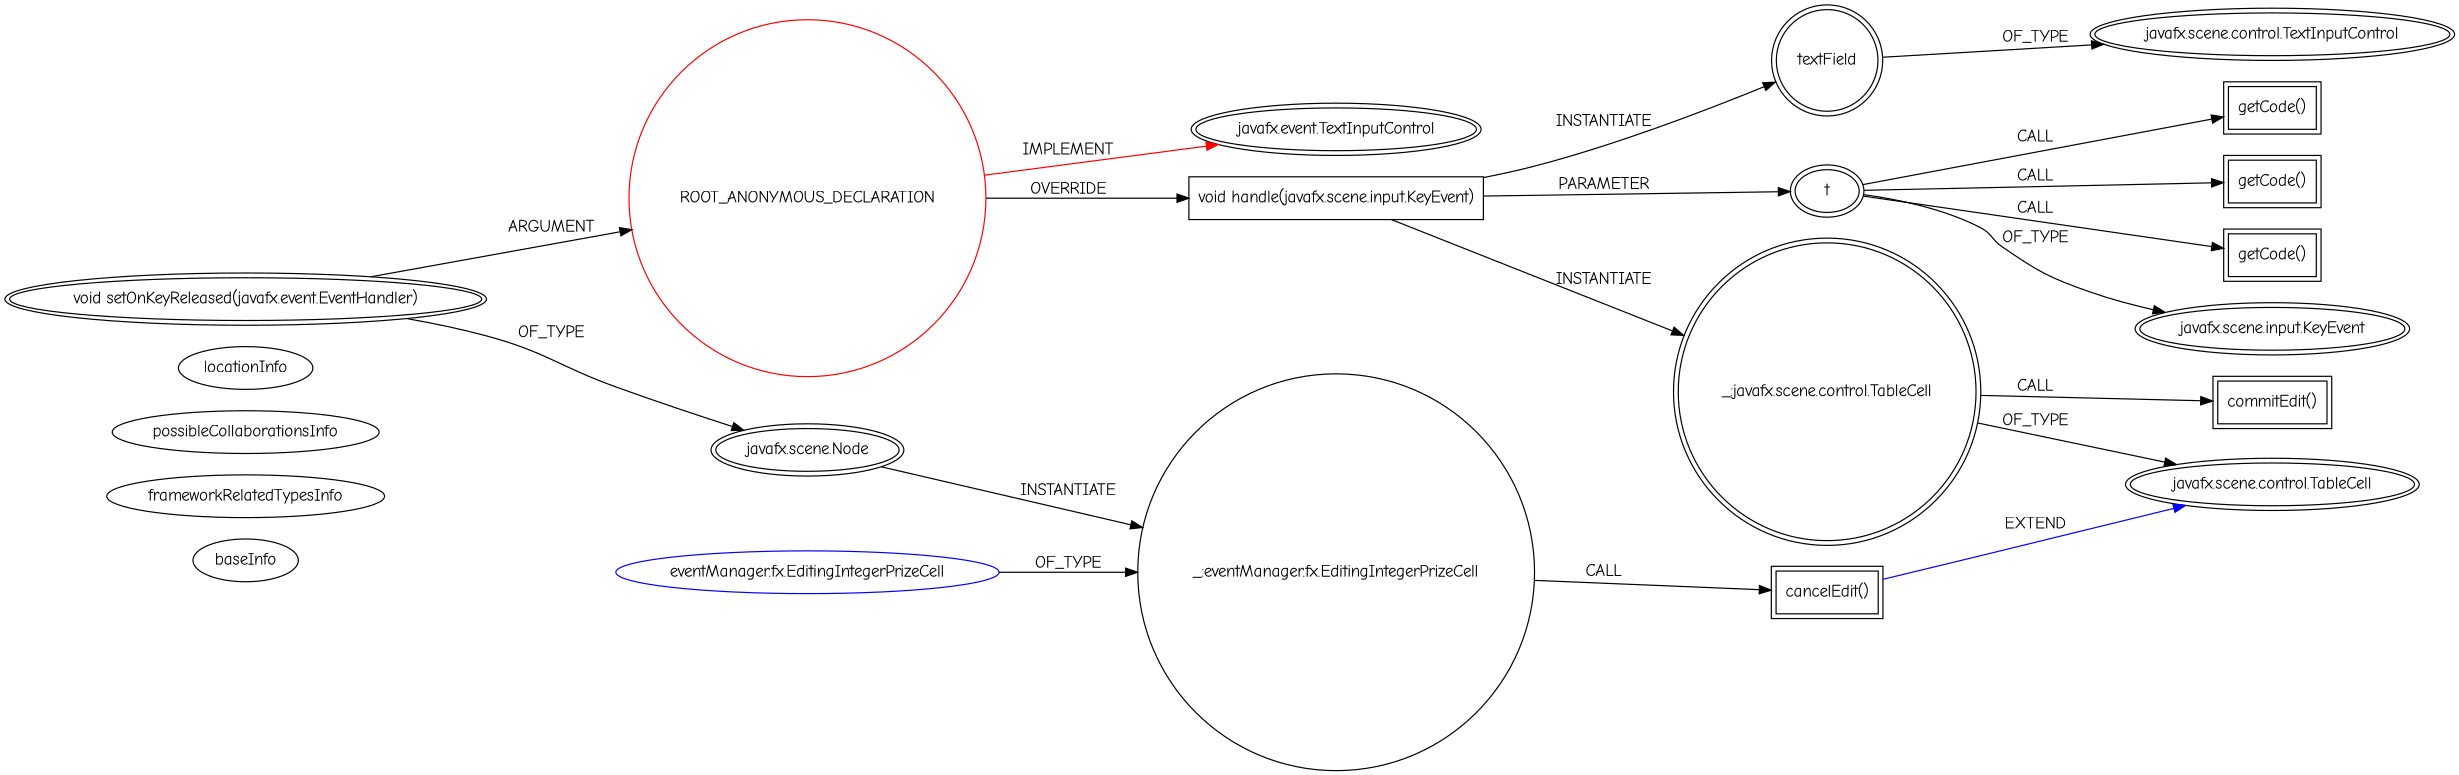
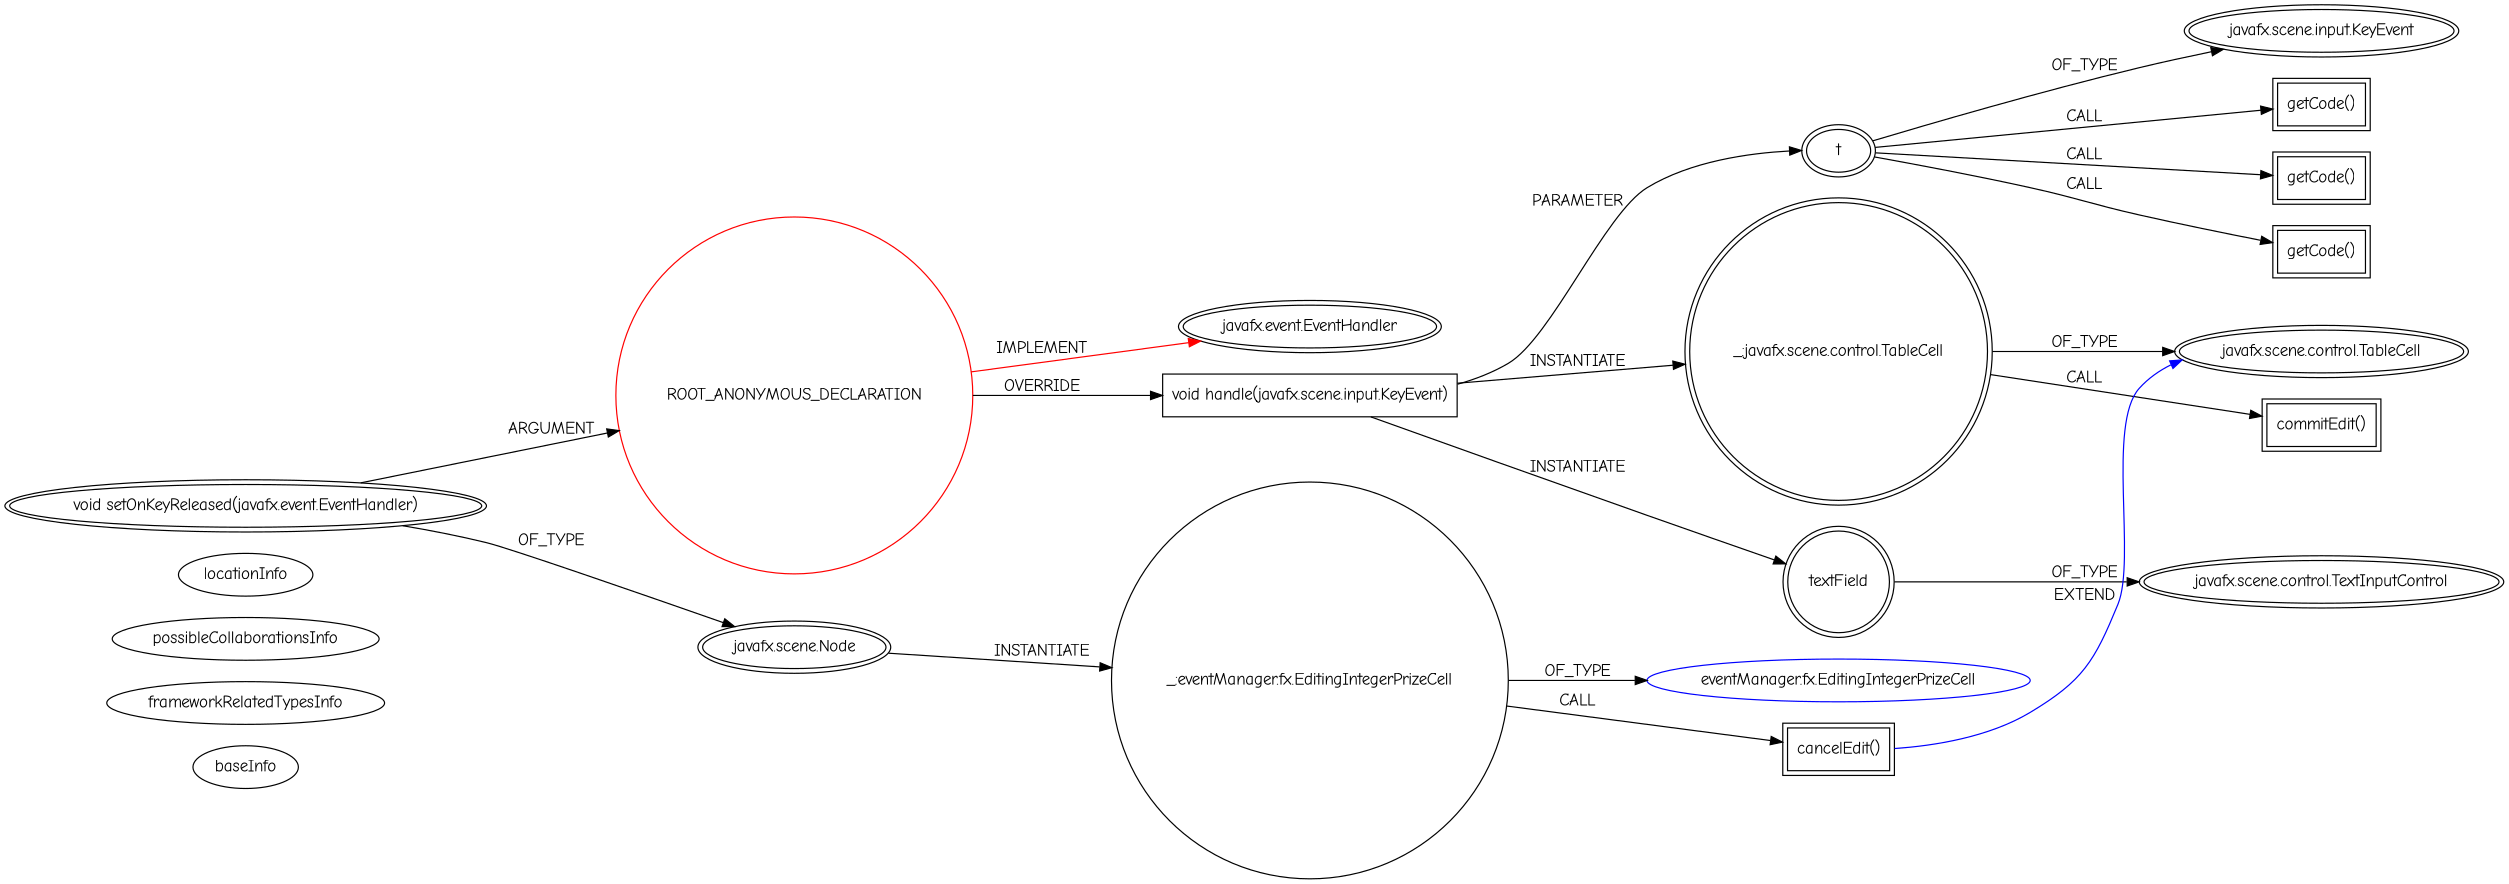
node "javafx.event.TextInputControl": label "javafx.event.TextInputControl" -> "javafx.event.EventHandler"
edge "eventManager.fx.EditingIntegerPrizeCell" -> "_:eventManager.fx.EditingIntegerPrizeCell": reversed
